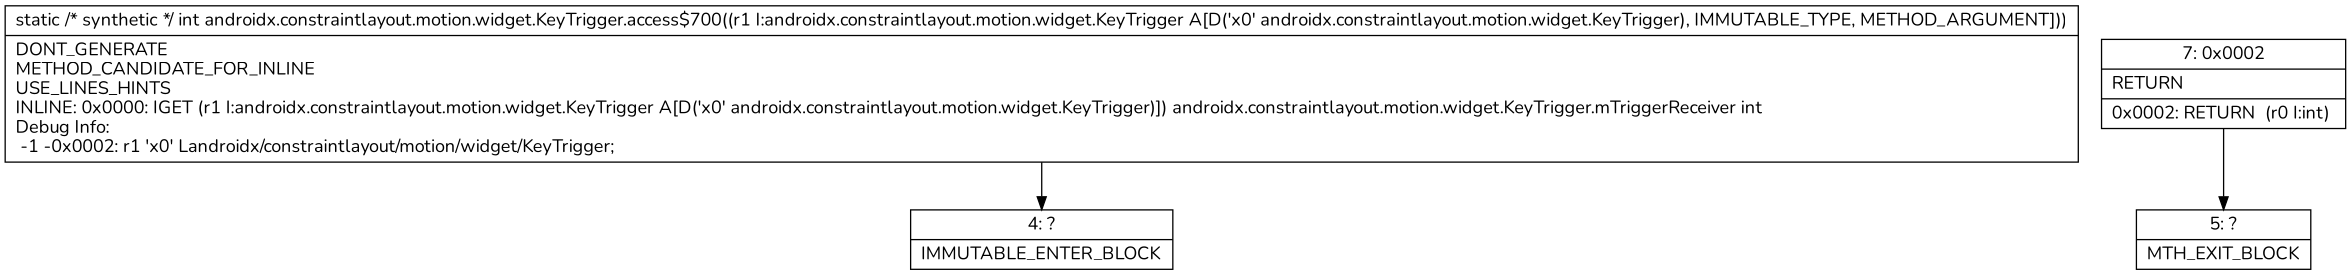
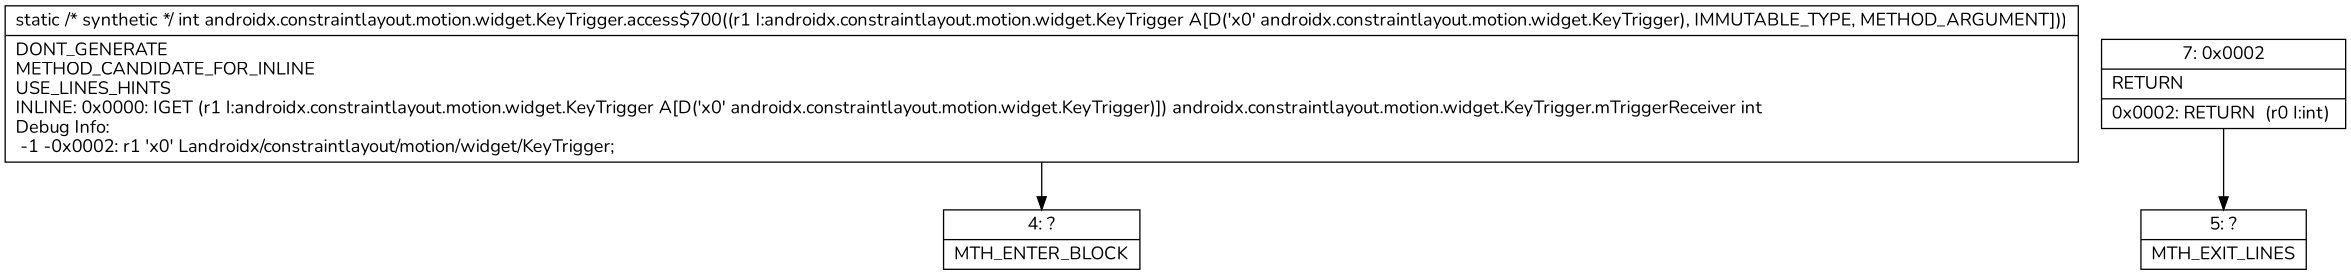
node "4: ?": text "IMMUTABLE_ENTER_BLOCK" -> "MTH_ENTER_BLOCK"
node "5: ?": text "MTH_EXIT_BLOCK" -> "MTH_EXIT_LINES"
